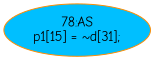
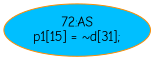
node "78:AS p1[15] = ~d[31];": label "78:AS p1[15] = ~d[31];" -> "72:AS p1[15] = ~d[31];"
